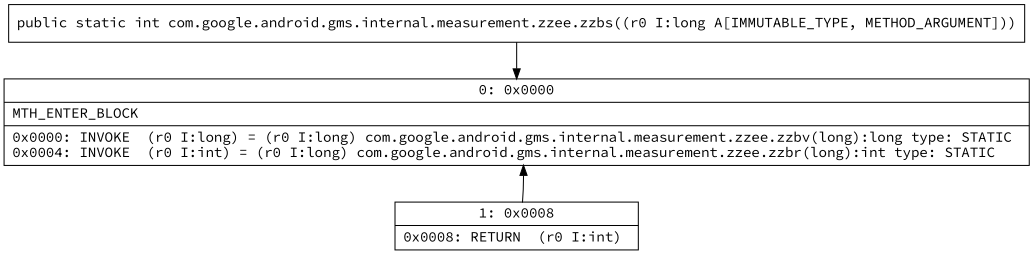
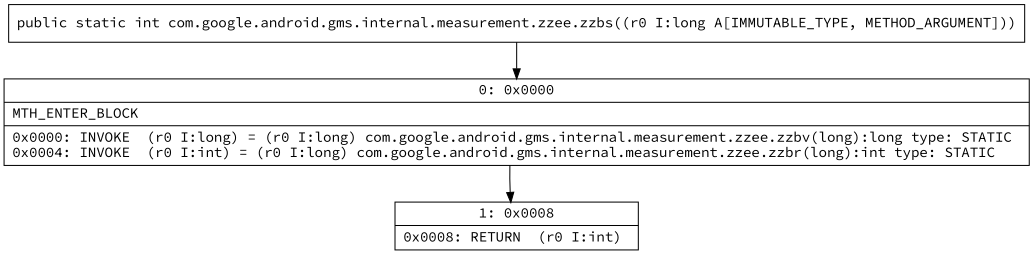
edge "1: 0x0008" -> "0: 0x0000": reversed
